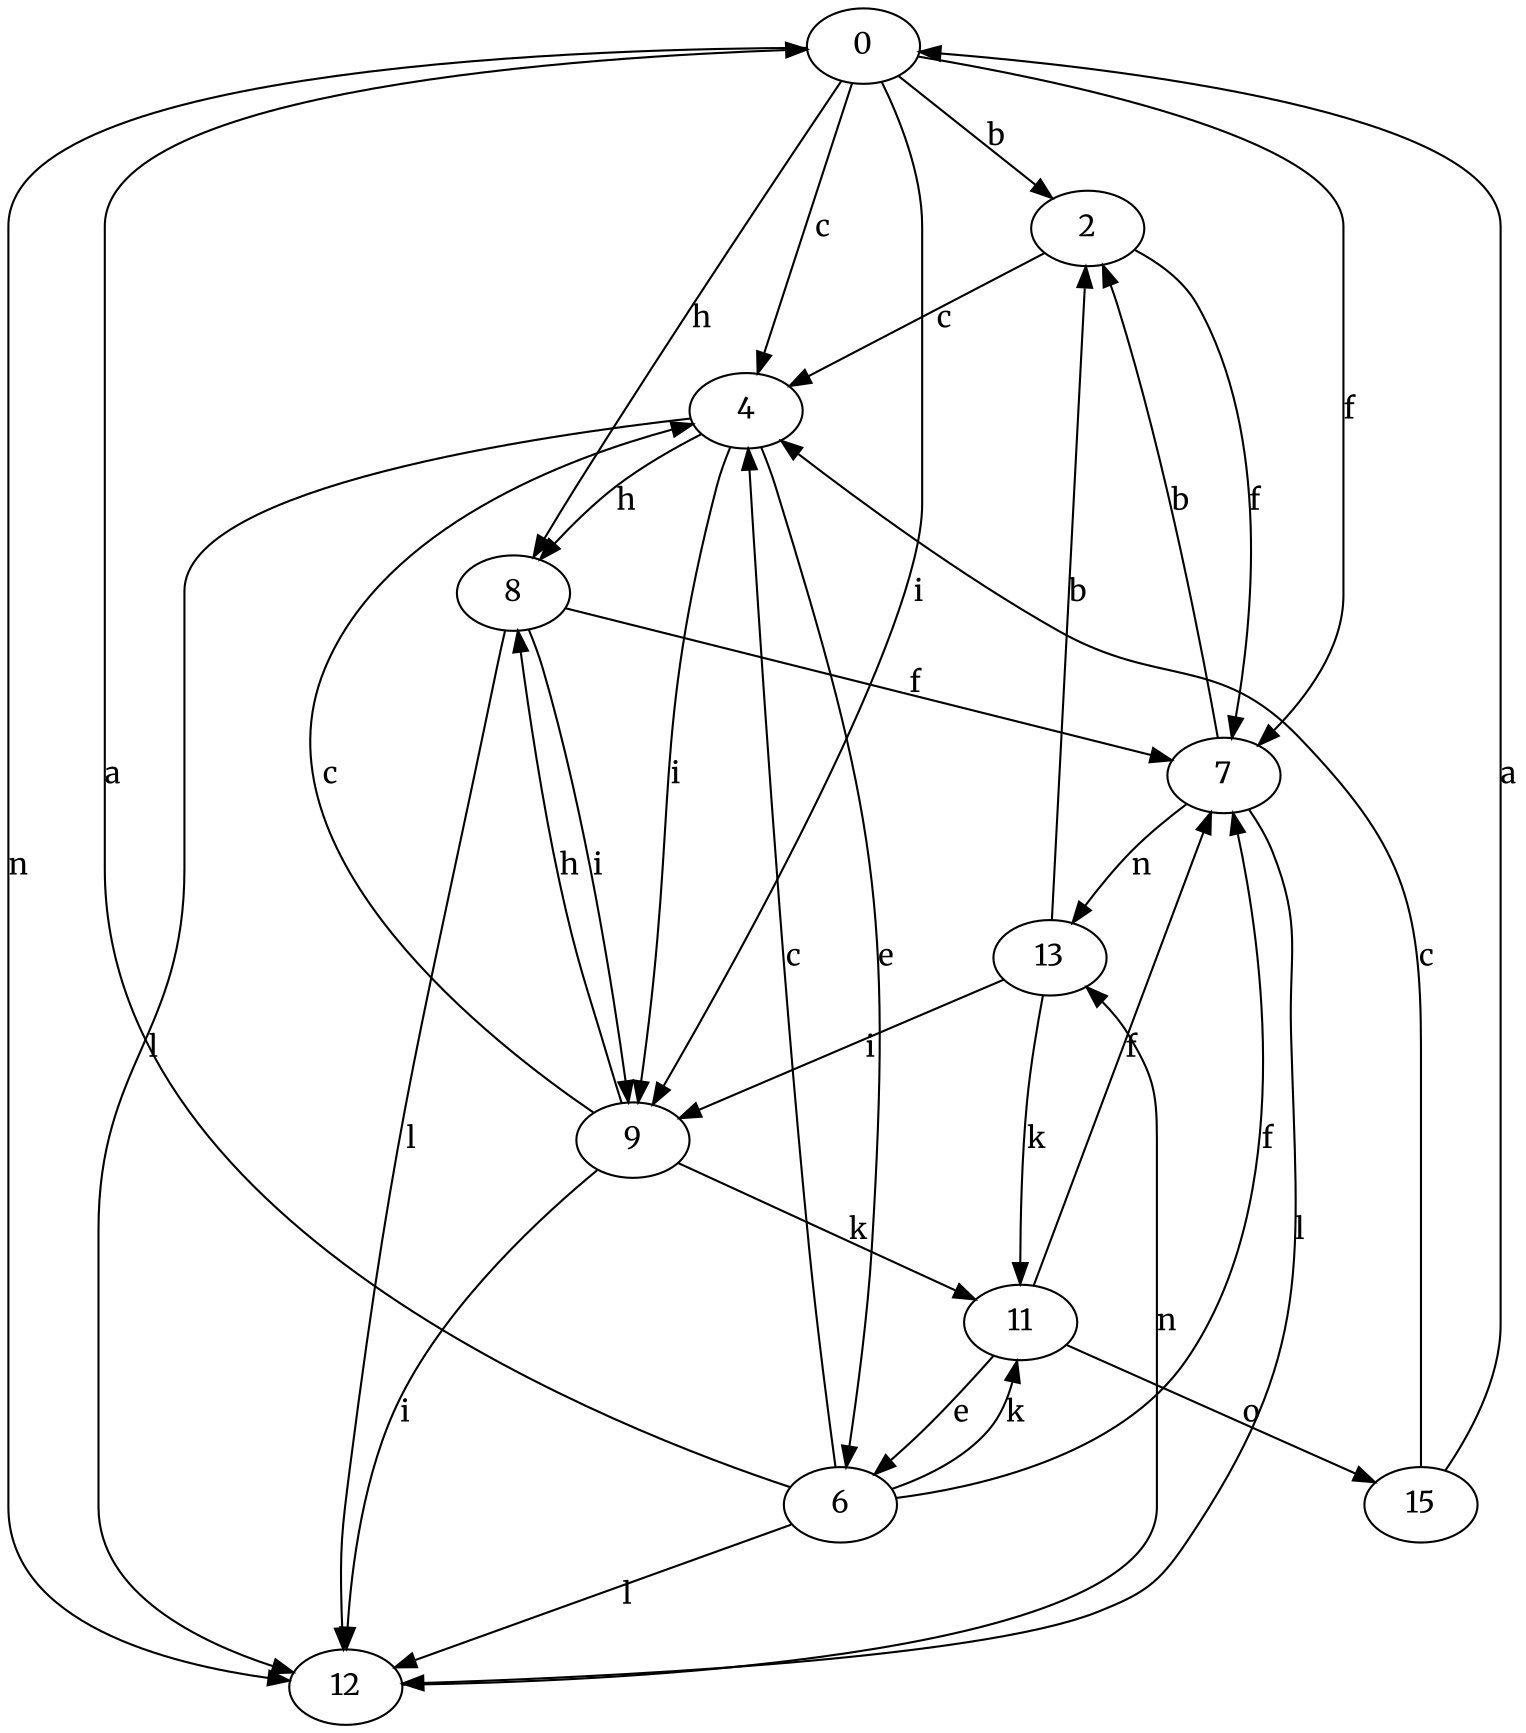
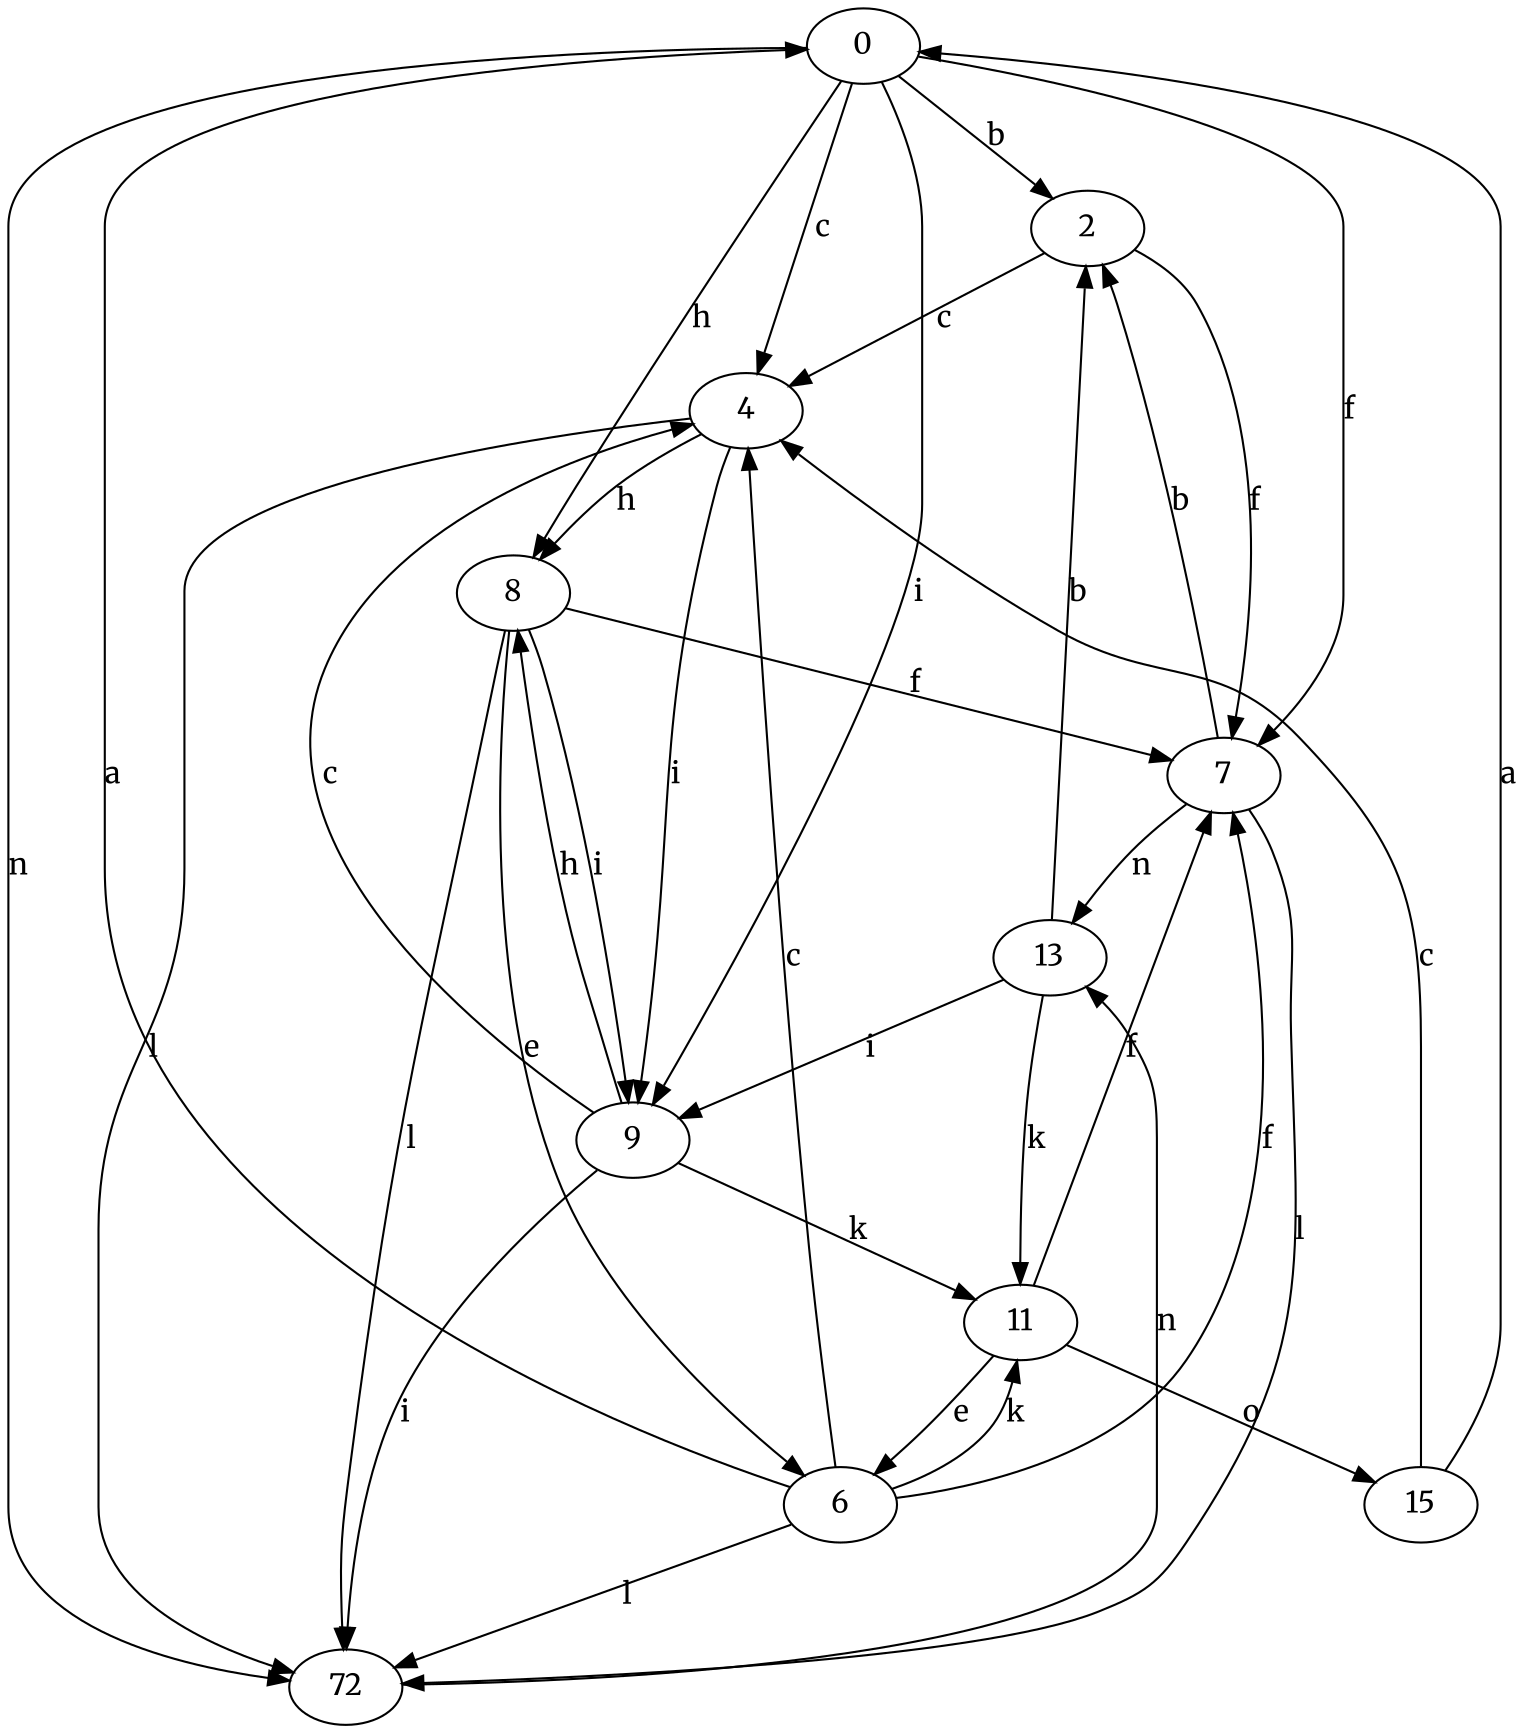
edge "4" -> "6": now "8" -> "6"
node "12": label "12" -> "72"
